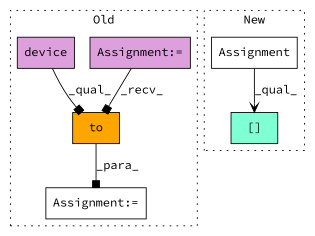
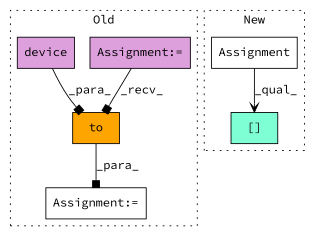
edge "device" -> "to": label "_qual_" -> "_para_"
